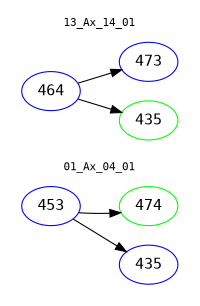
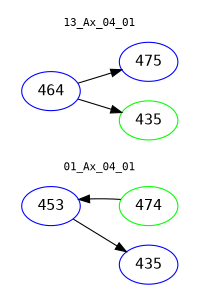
cluster "13_Ax_14_01": label "13_Ax_14_01" -> "13_Ax_04_01"
node "473": label "473" -> "475"
edge "453" -> "474": reversed
